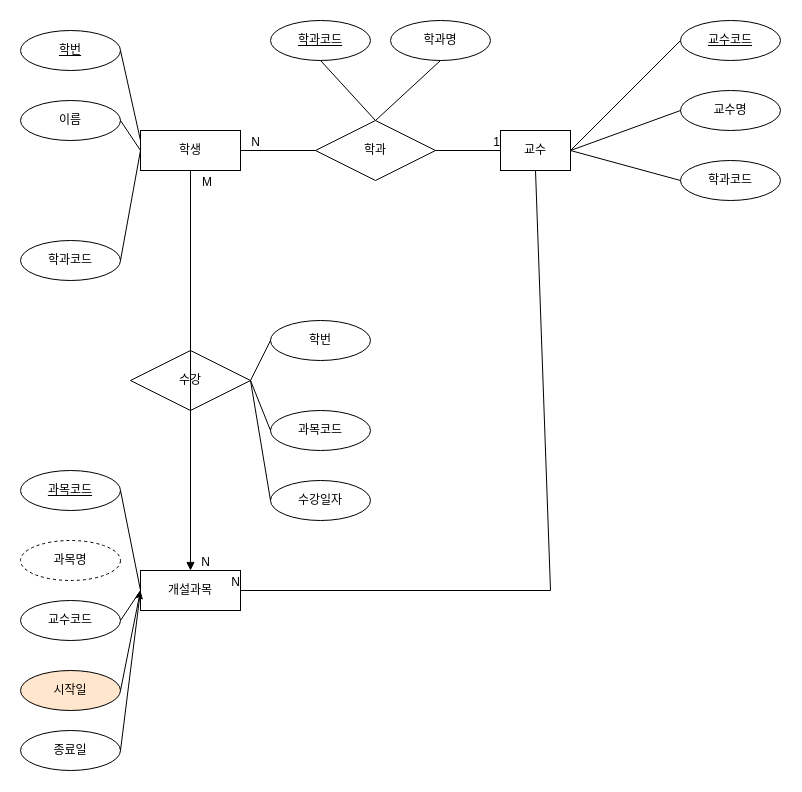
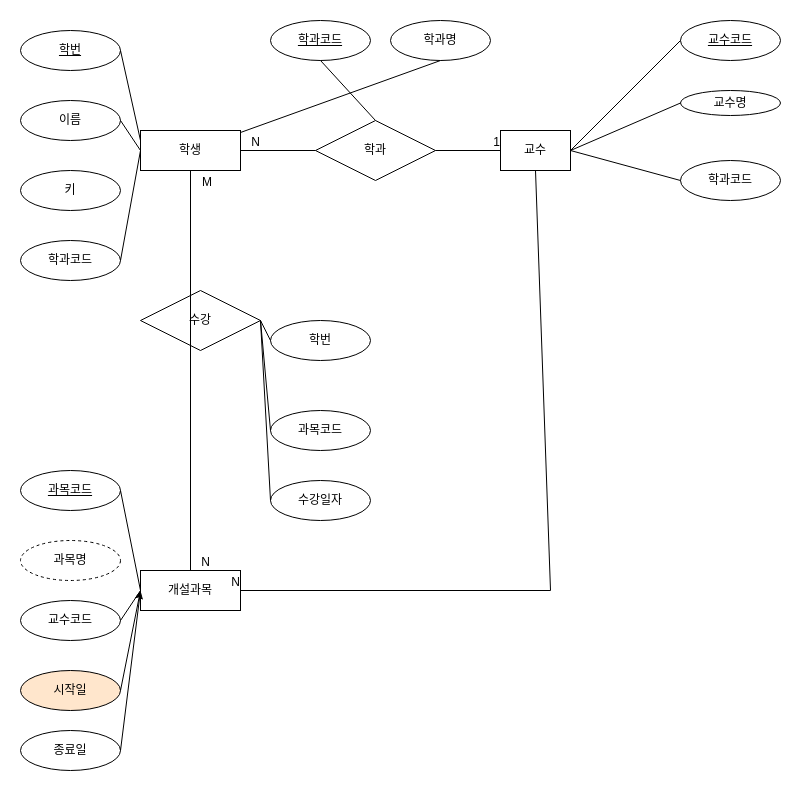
edge "학과명" -- "학과": now "학과명" -- "학생"
node "교수명": size 100x40 -> 100x25
node "키": added
node "수강": moved (191, 381) -> (201, 321)
edge "학생" -> "개설과목": arrowhead block -> none
